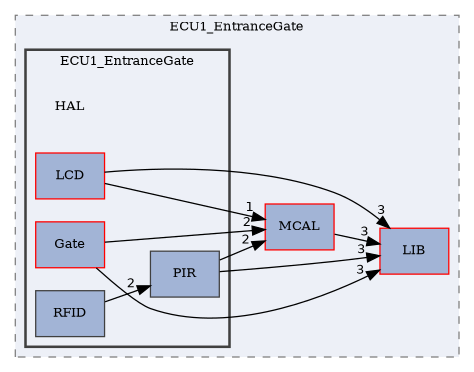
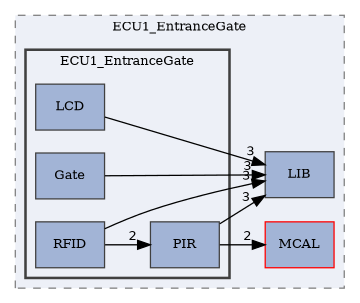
node "HAL": removed
node "LCD": color red -> grey25
edge "LCD" -> "MCAL": removed
edge "Gate" -> "MCAL": removed
edge "MCAL" -> "LIB": now "RFID" -> "LIB"
node "Gate": color red -> grey25
node "LIB": color red -> grey25
